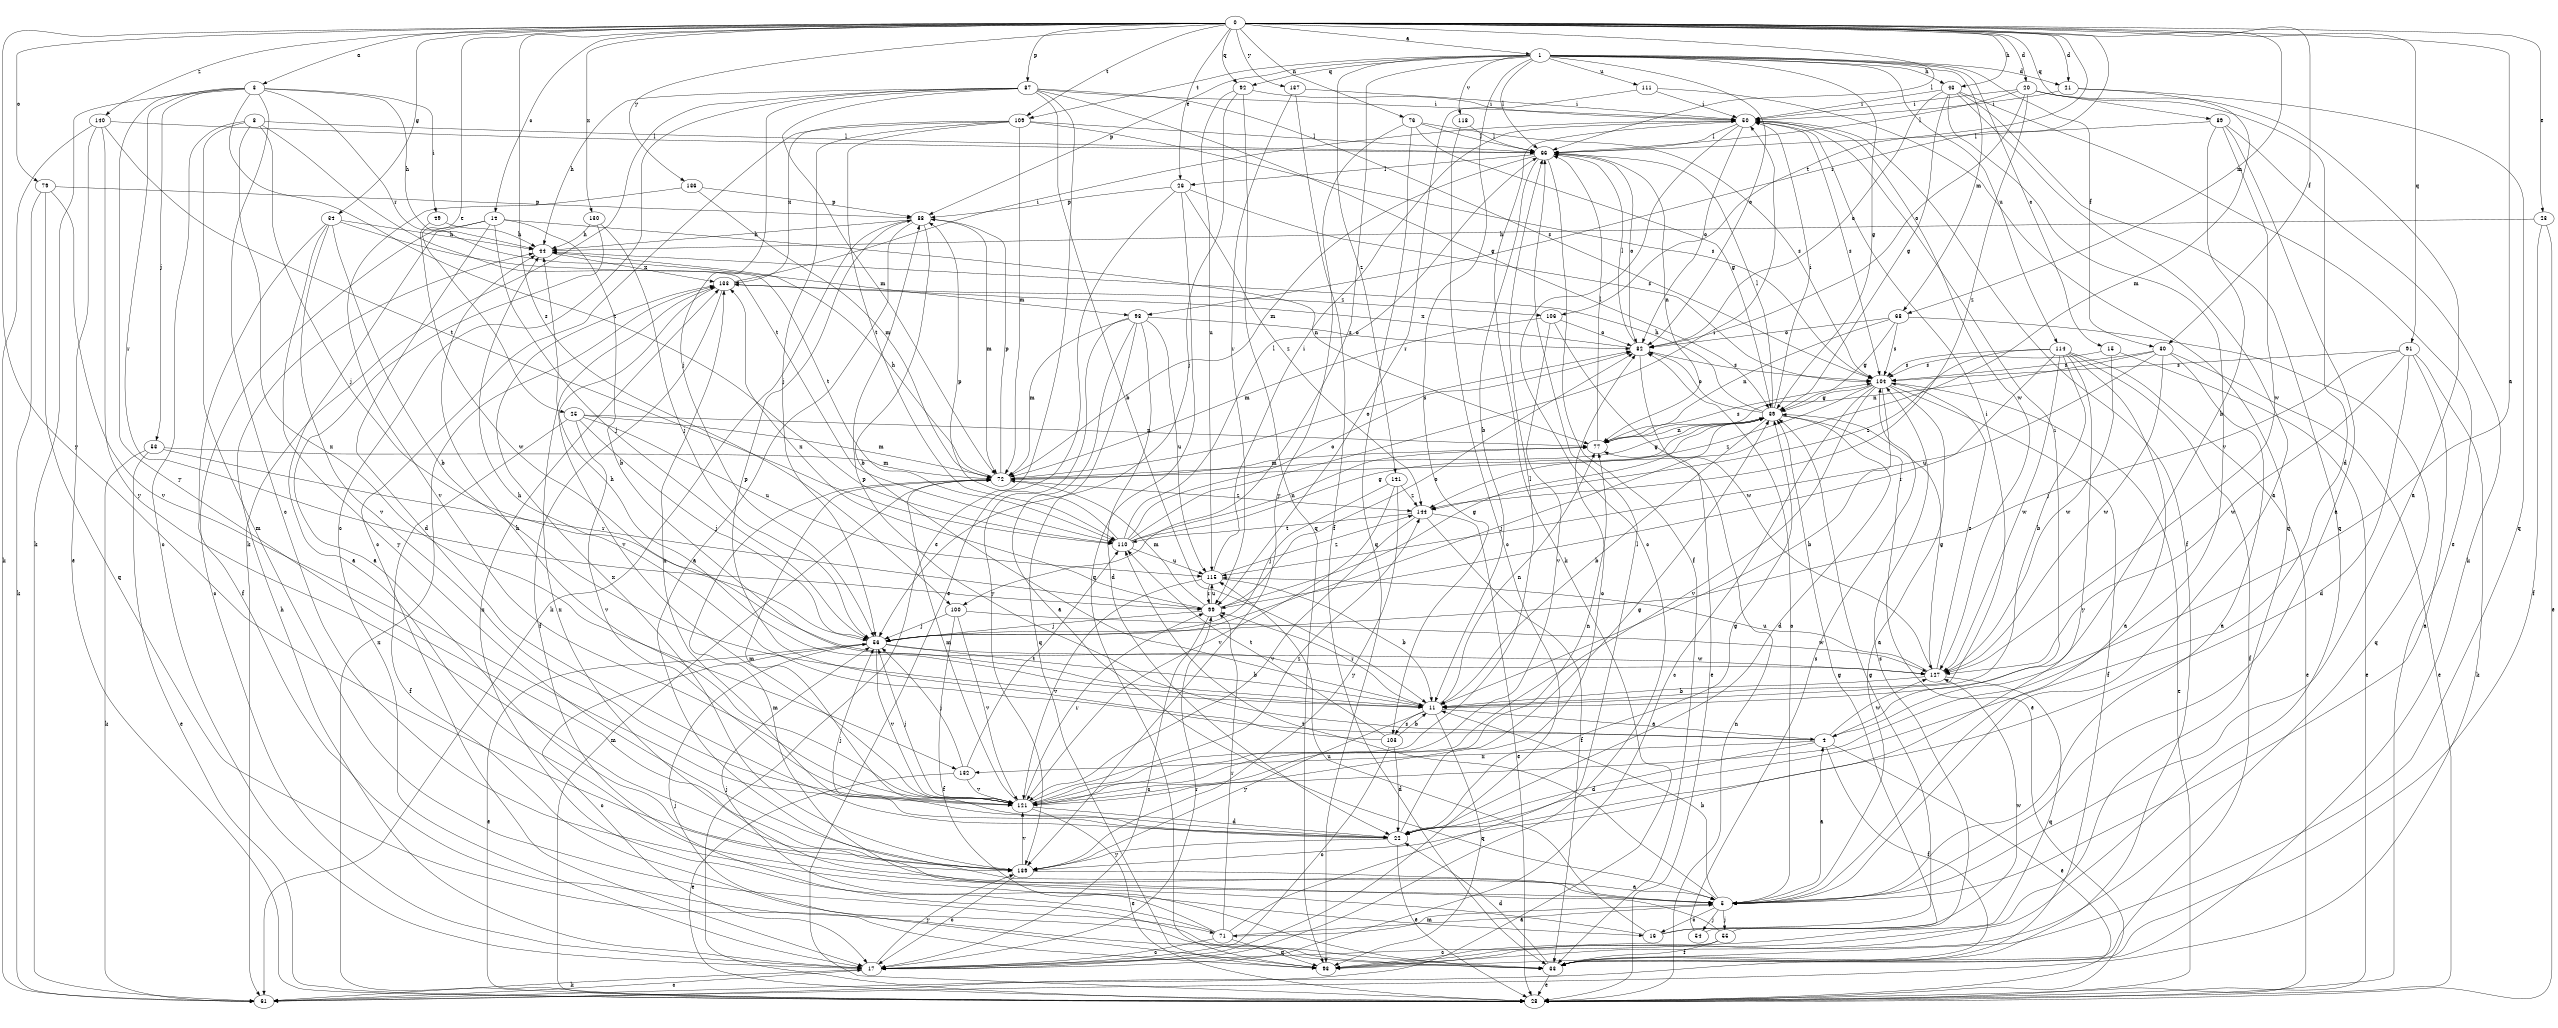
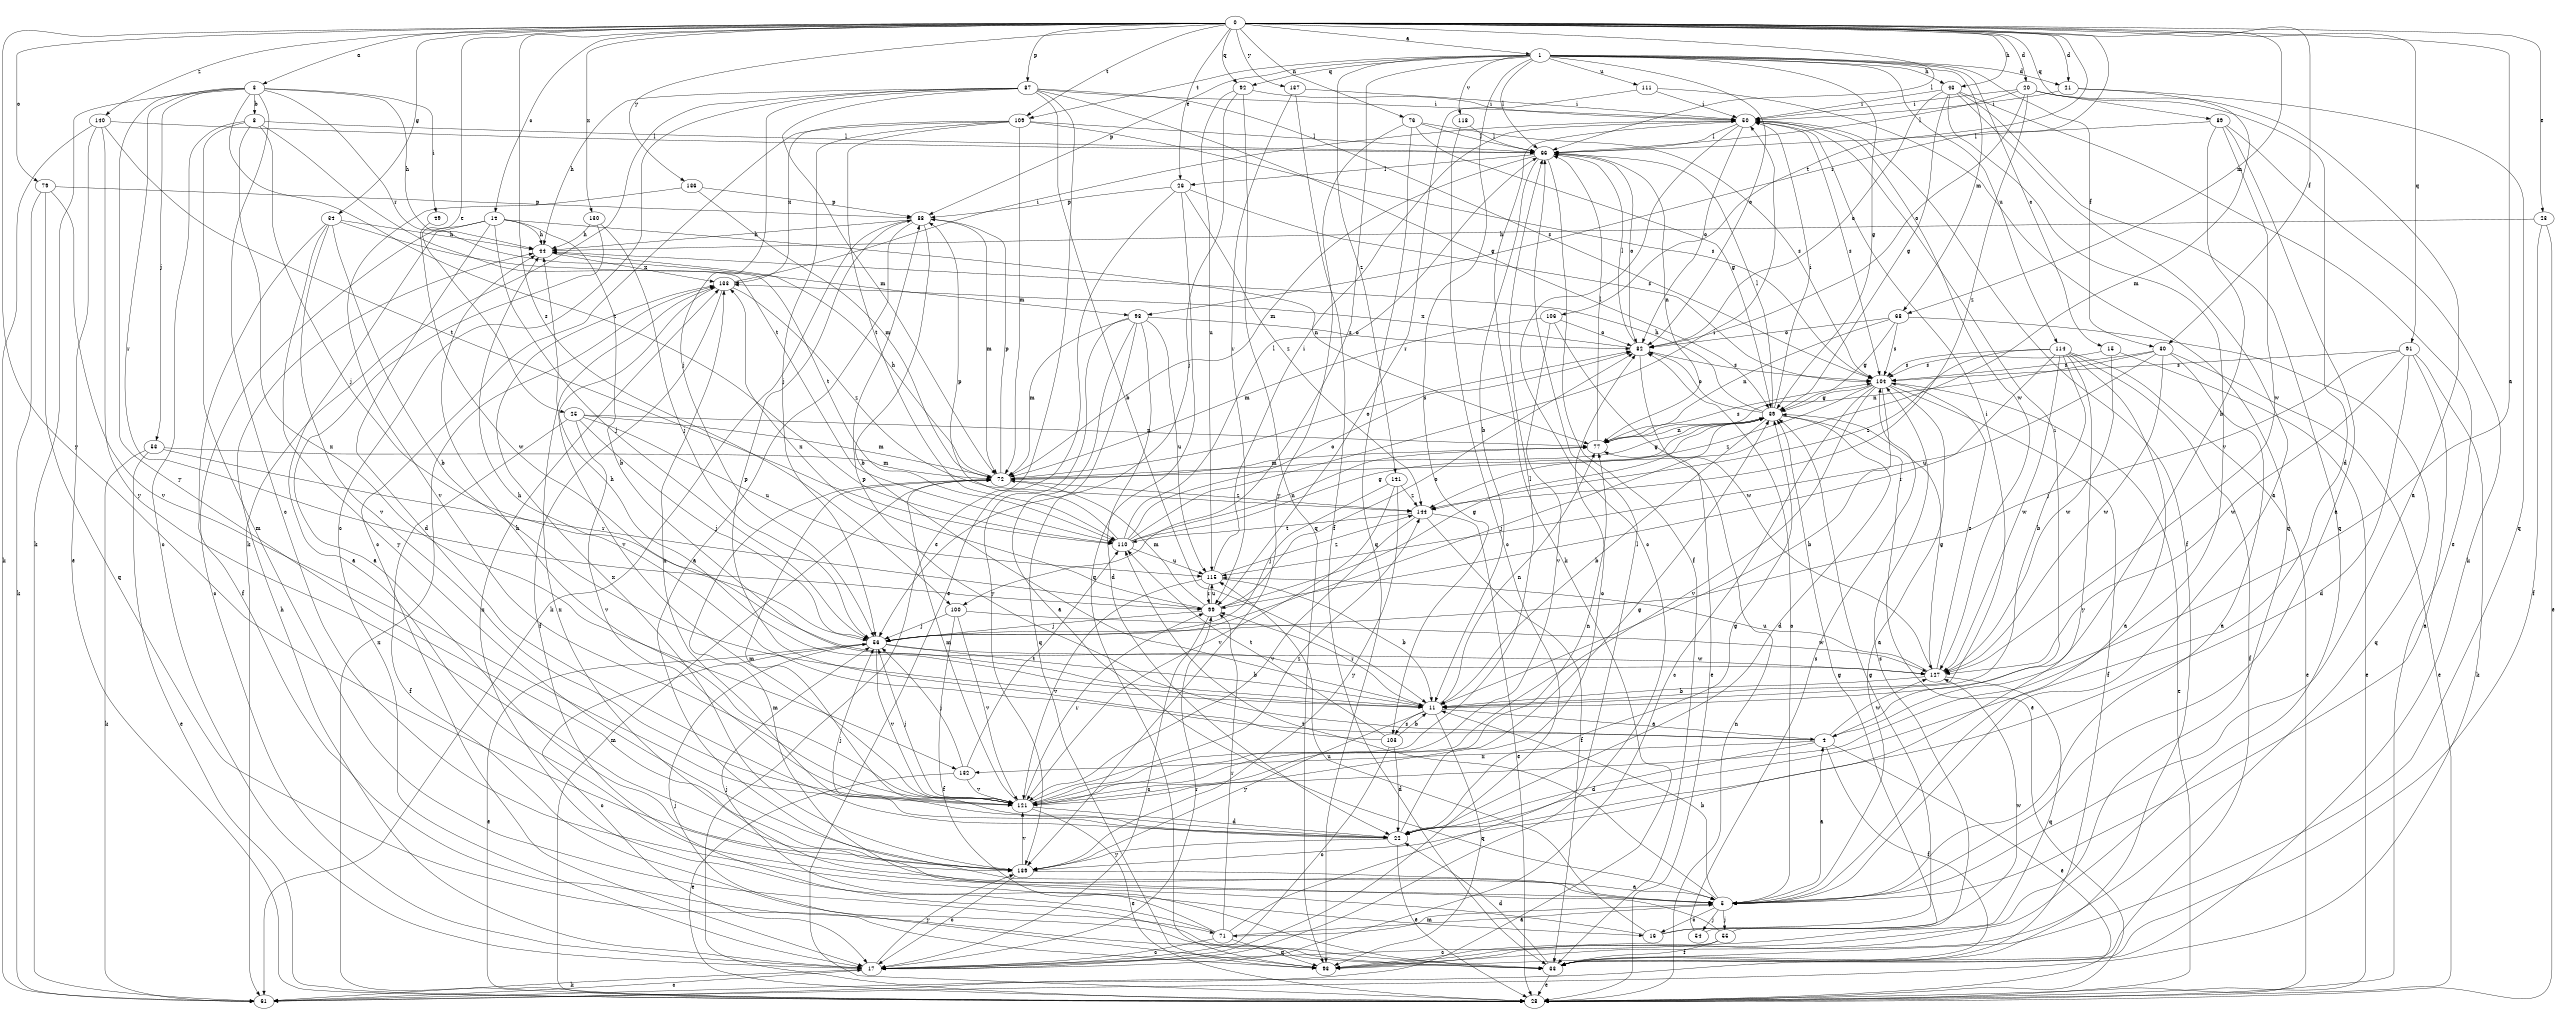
edge "3" -> "8": added, label "b"
edge "49" -> "44": now "14" -> "44"
edge "133" -> "106": now "133" -> "144"
